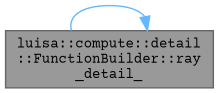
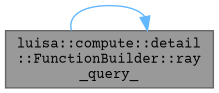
node "luisa::compute::detail ::FunctionBuilder::ray _detail_": label "luisa::compute::detail ::FunctionBuilder::ray _detail_" -> "luisa::compute::detail ::FunctionBuilder::ray _query_"
